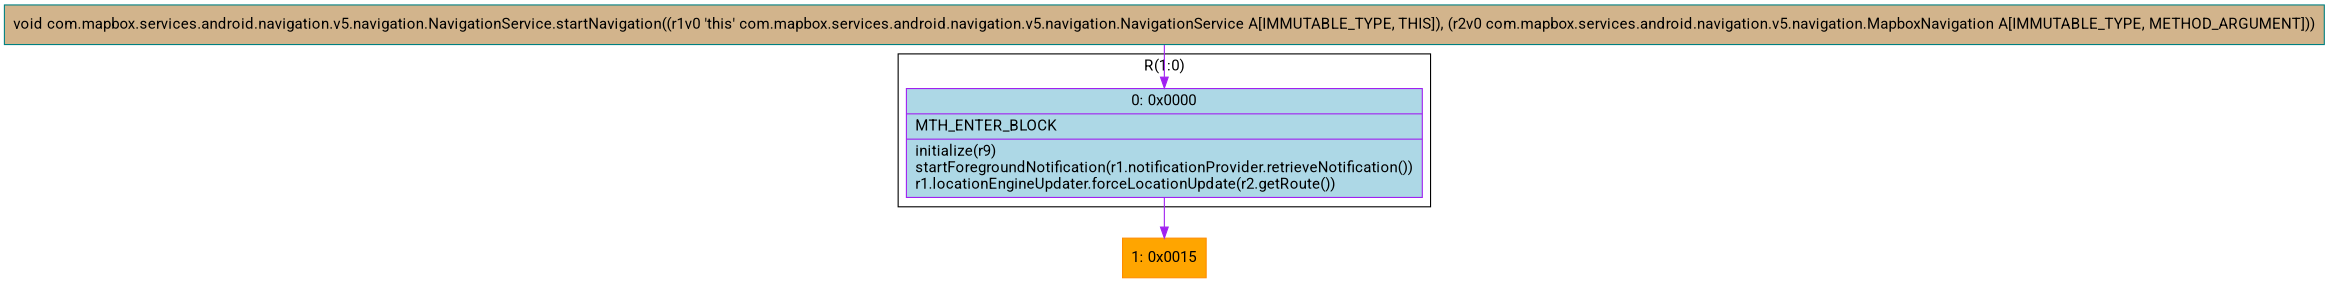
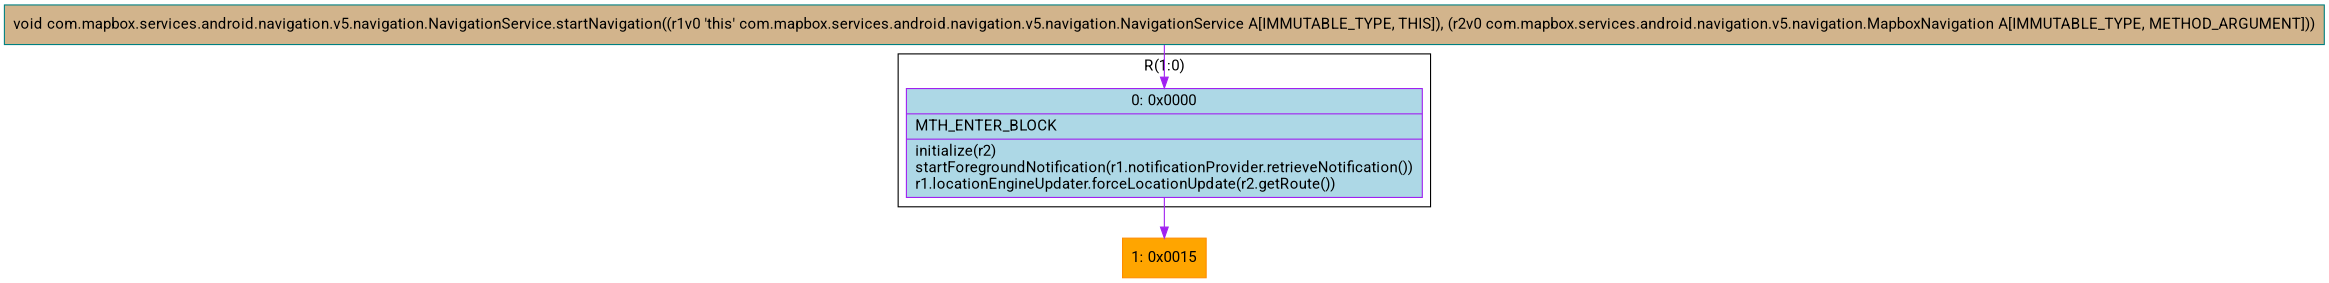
node "0: 0x0000": text "initialize(r9)" -> "initialize(r2)"
